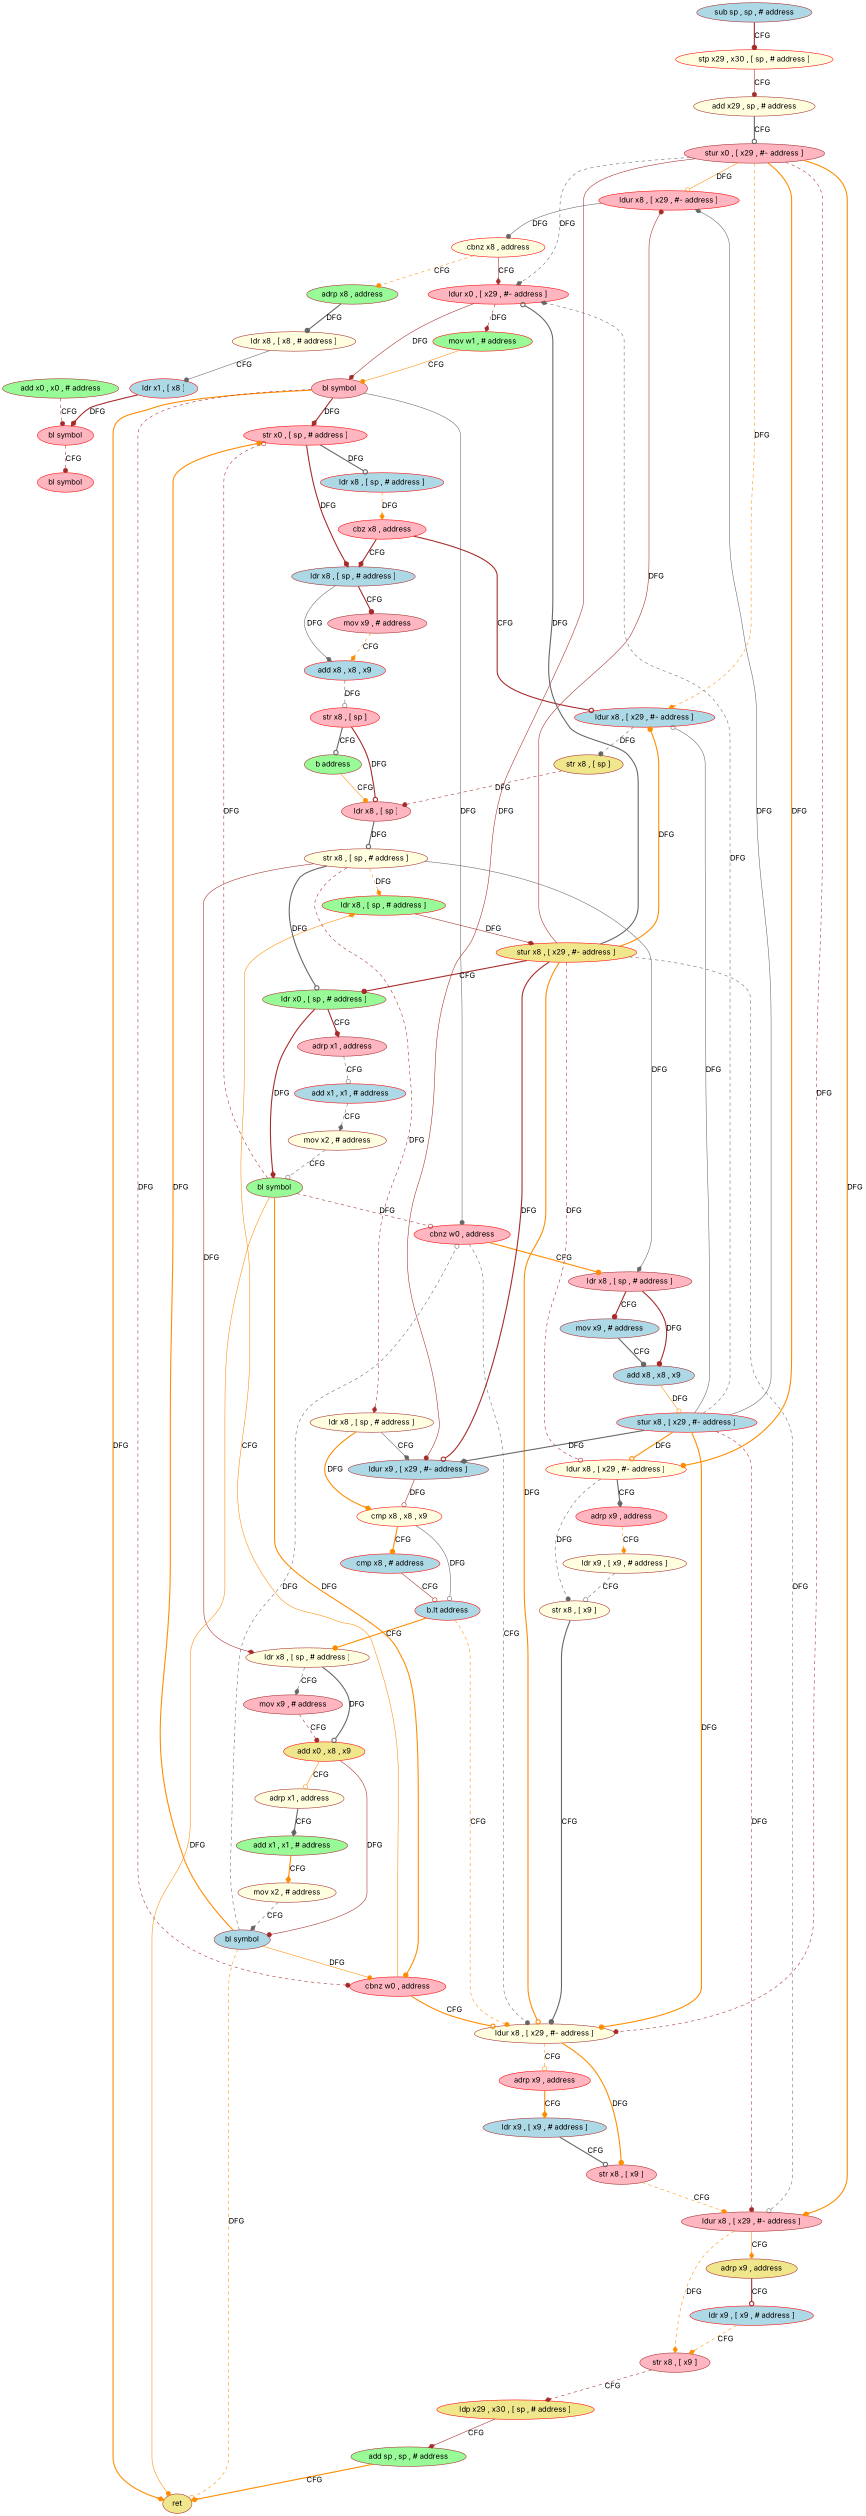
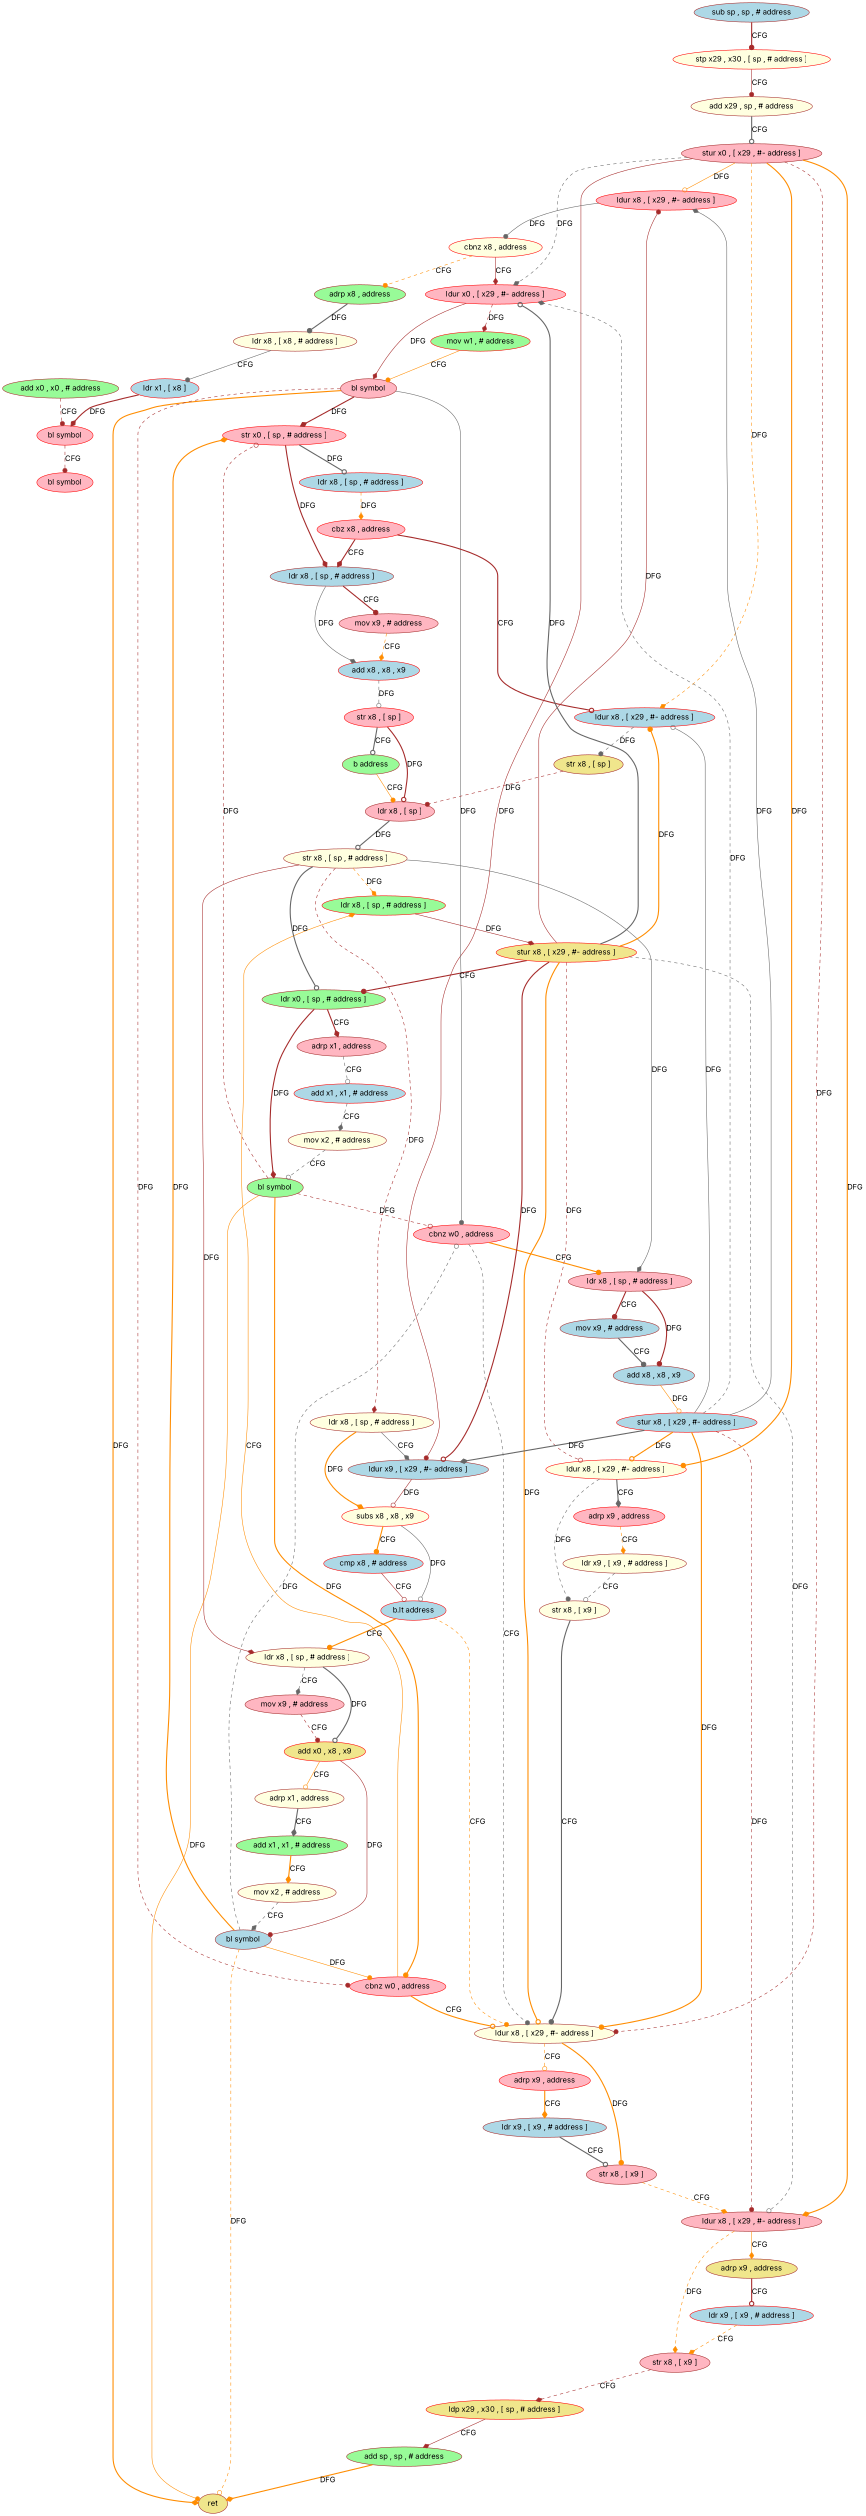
node "cmp x8 , x8 , x9": label "cmp x8 , x8 , x9" -> "subs x8 , x8 , x9"
edge "add sp , sp , # address" -> "ret": label "CFG" -> "DFG"
